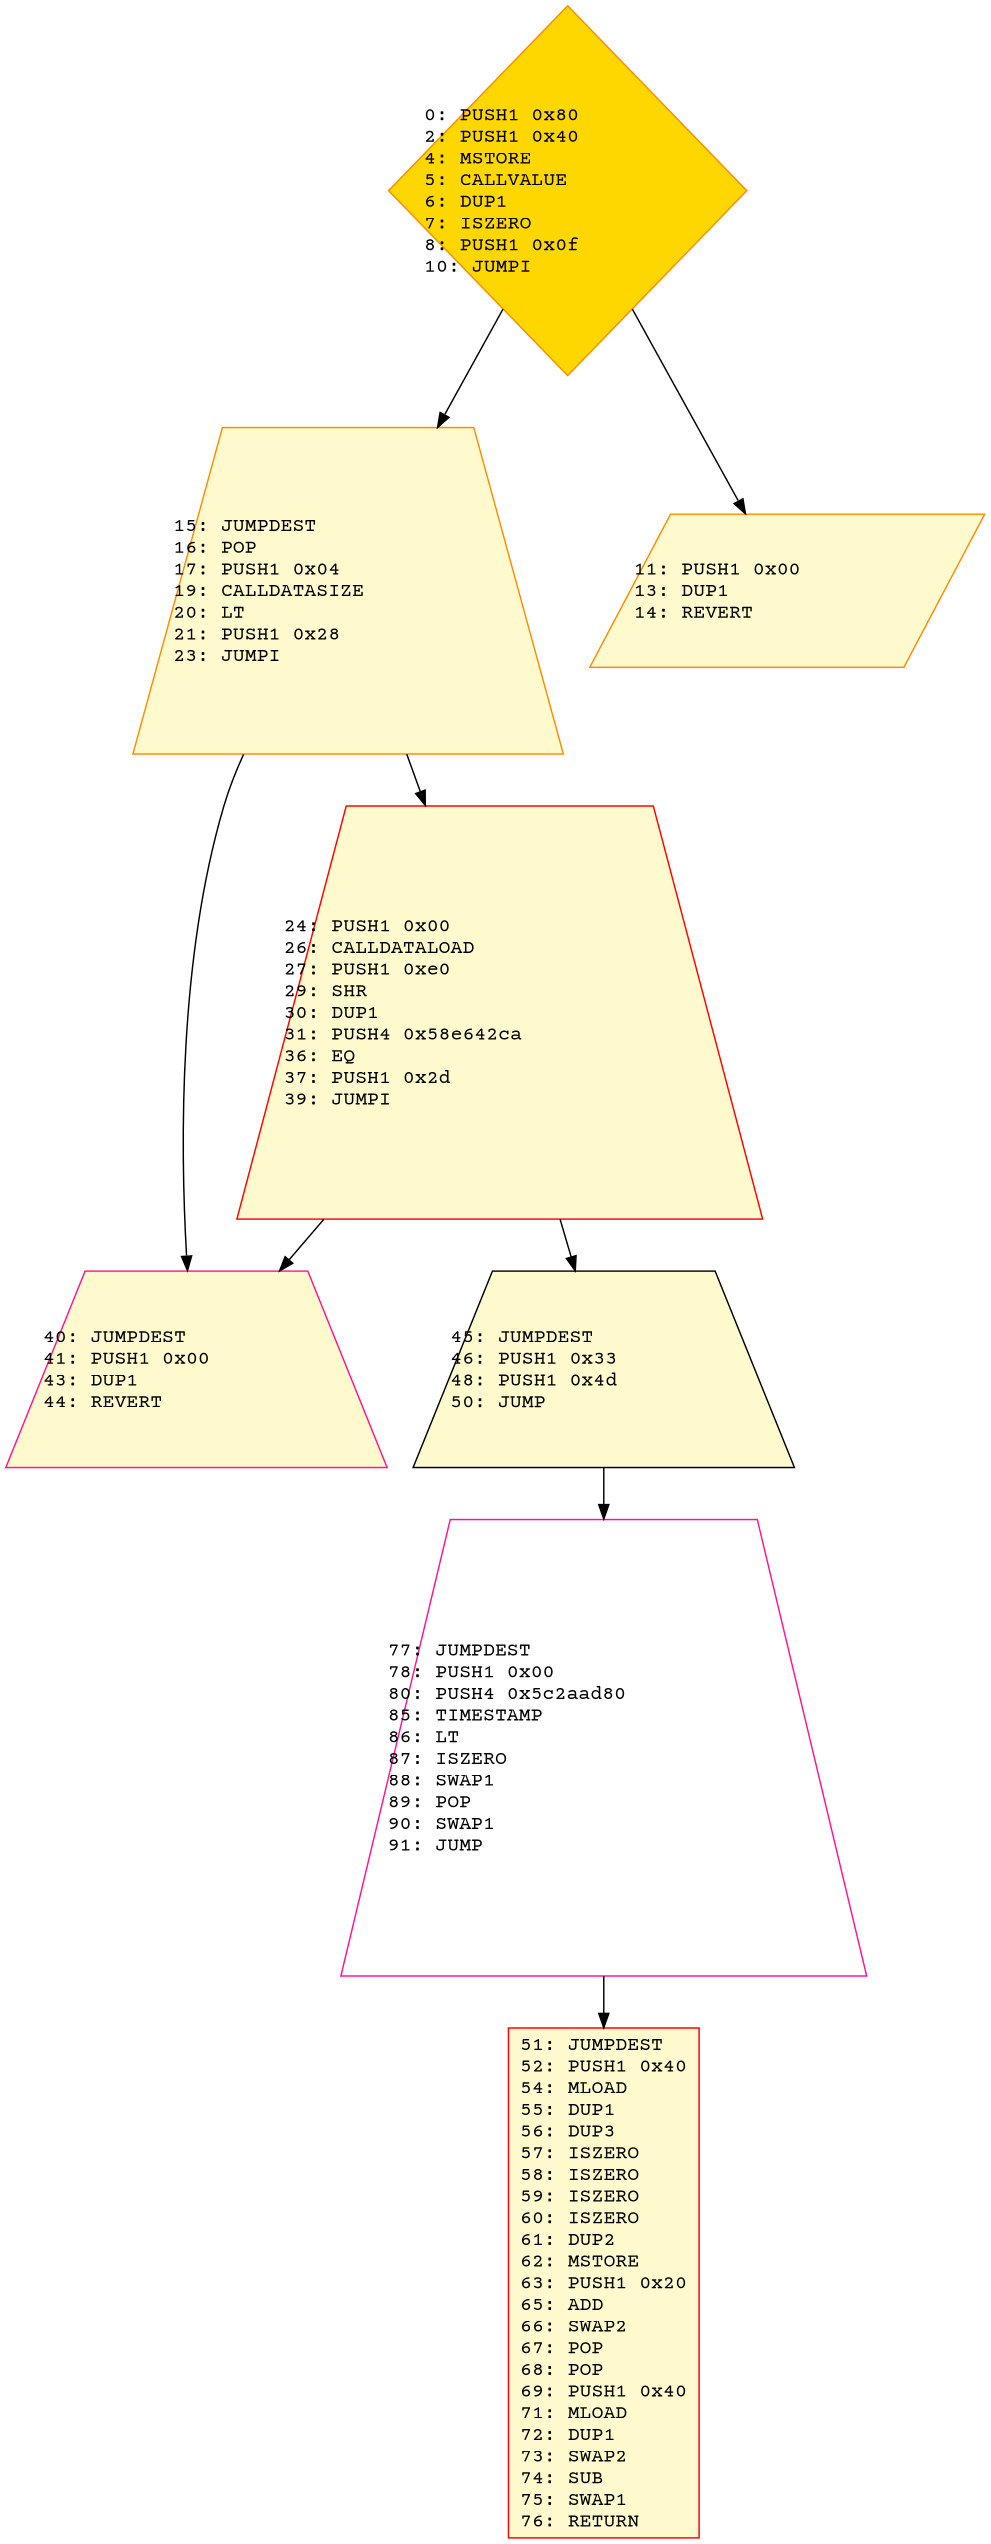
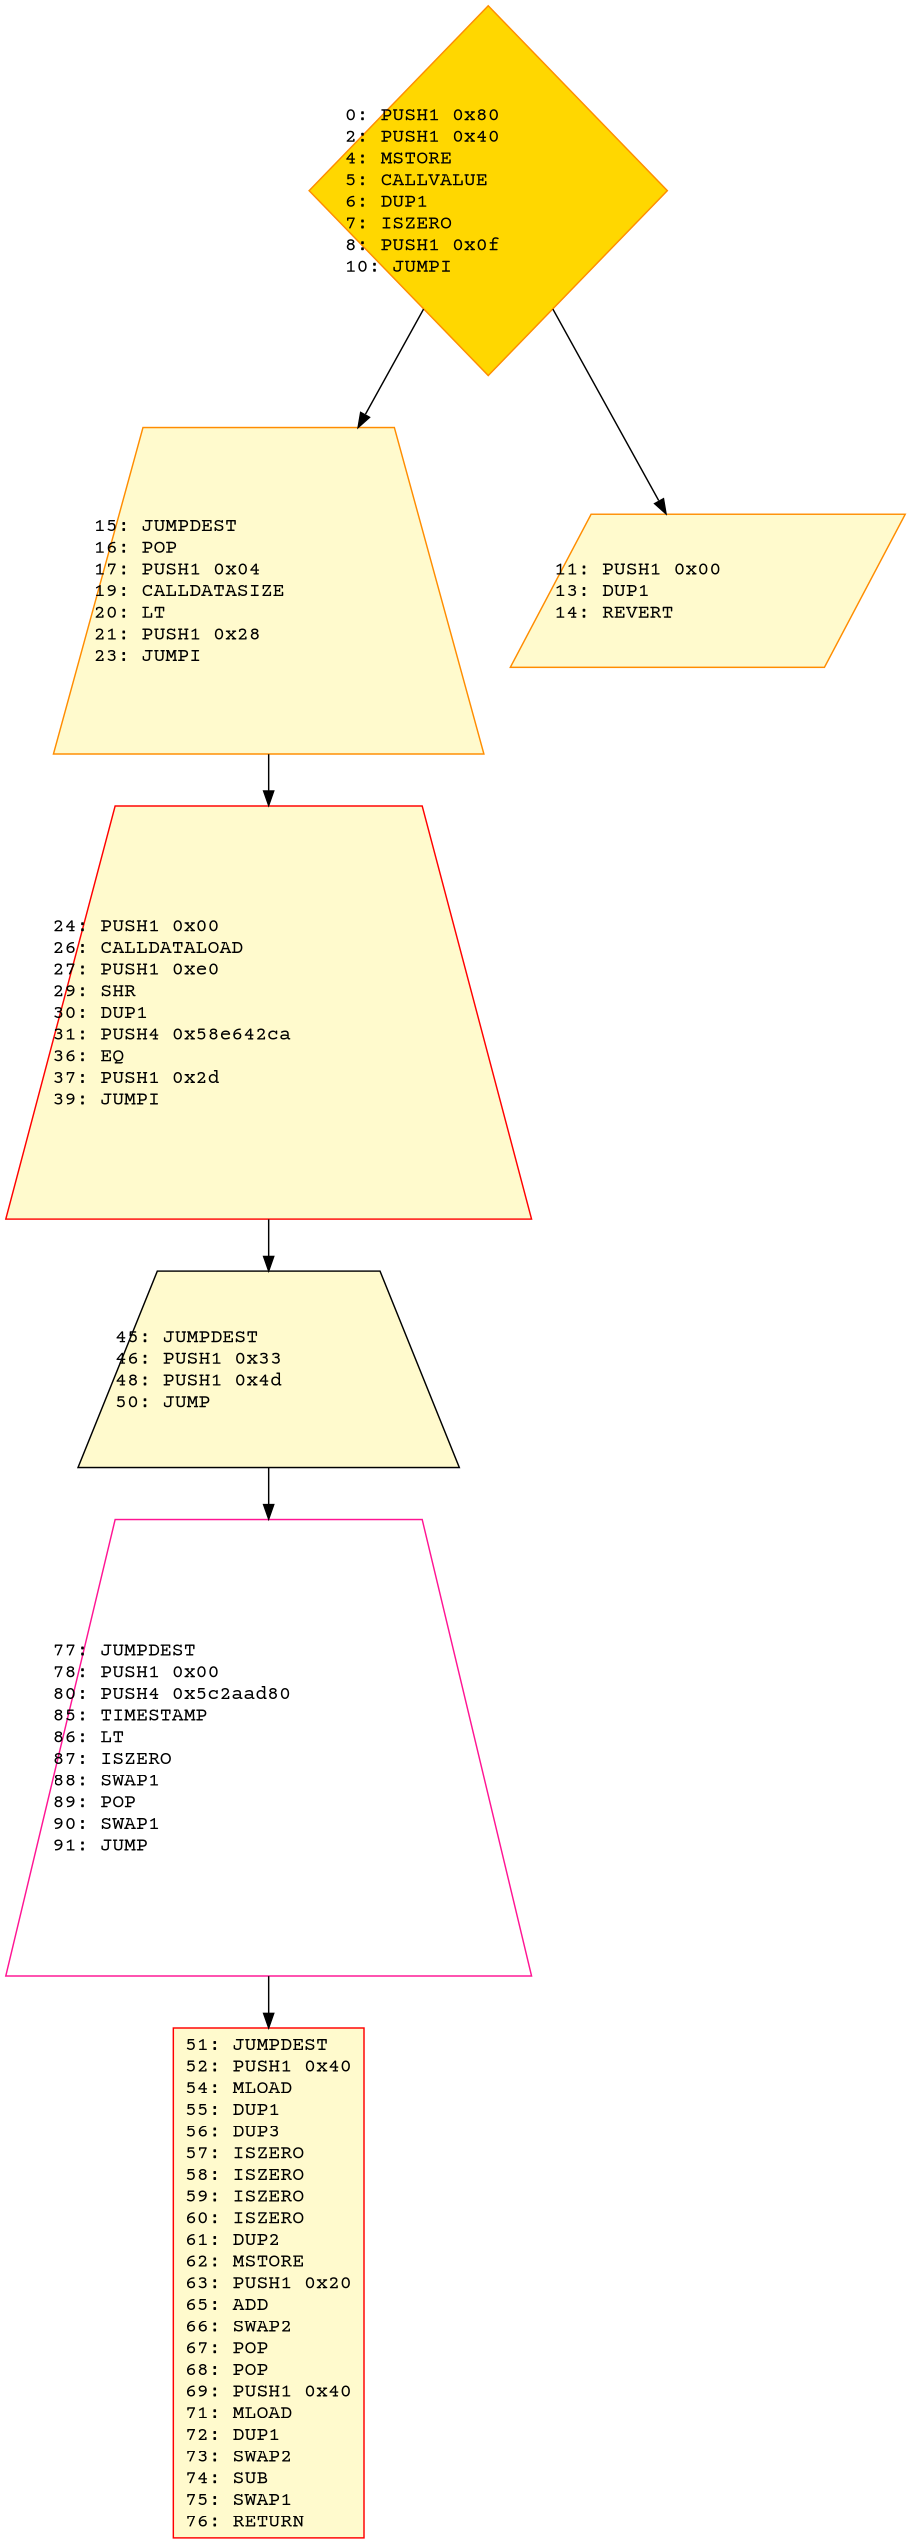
node "40: JUMPDEST 41: PUSH1 0x00 43: DUP1 44: REVERT": removed
